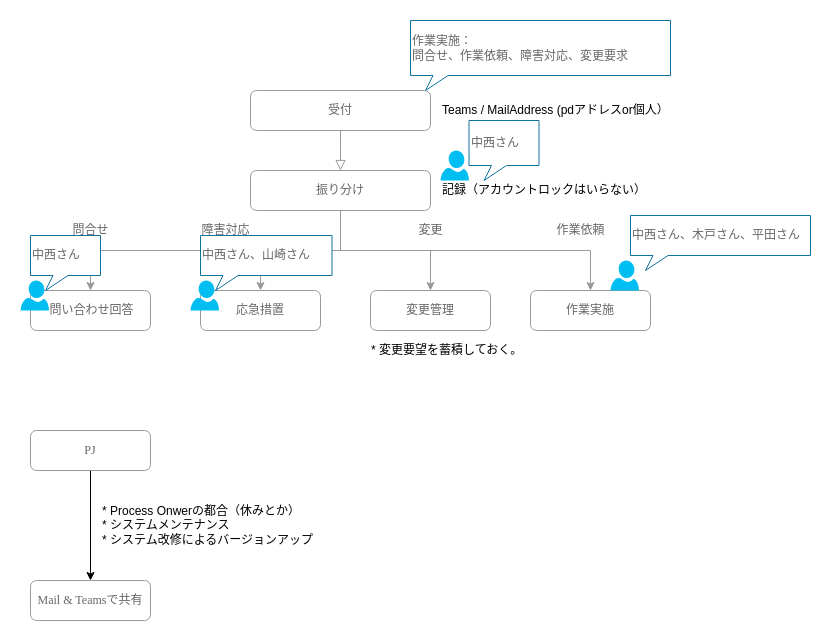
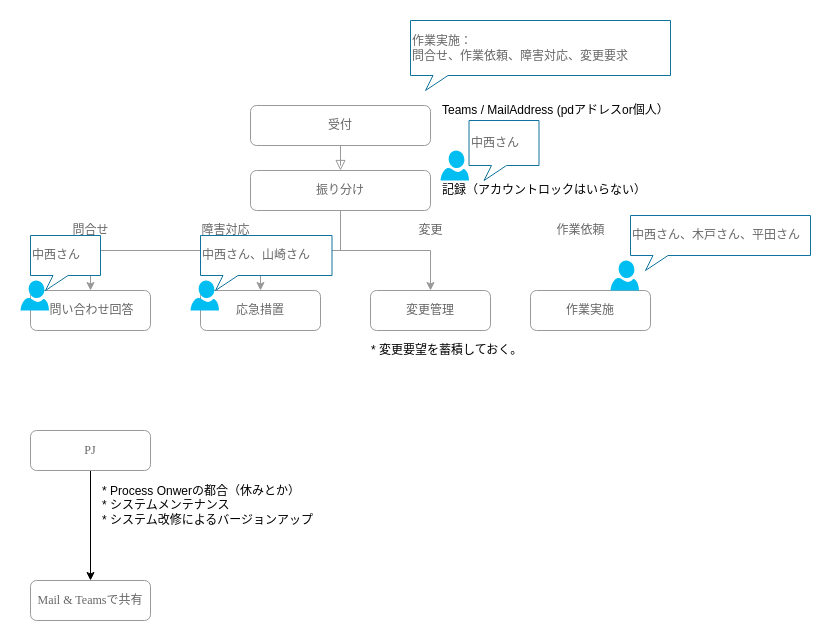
node "受付": moved (341, 111) -> (341, 126)
edge "振り分け" -> "作業実施": removed
node "* Process Onwerの都合（休みとか） * システムメンテナンス * システム改修によるバージョンアップ": moved (216, 526) -> (216, 506)
